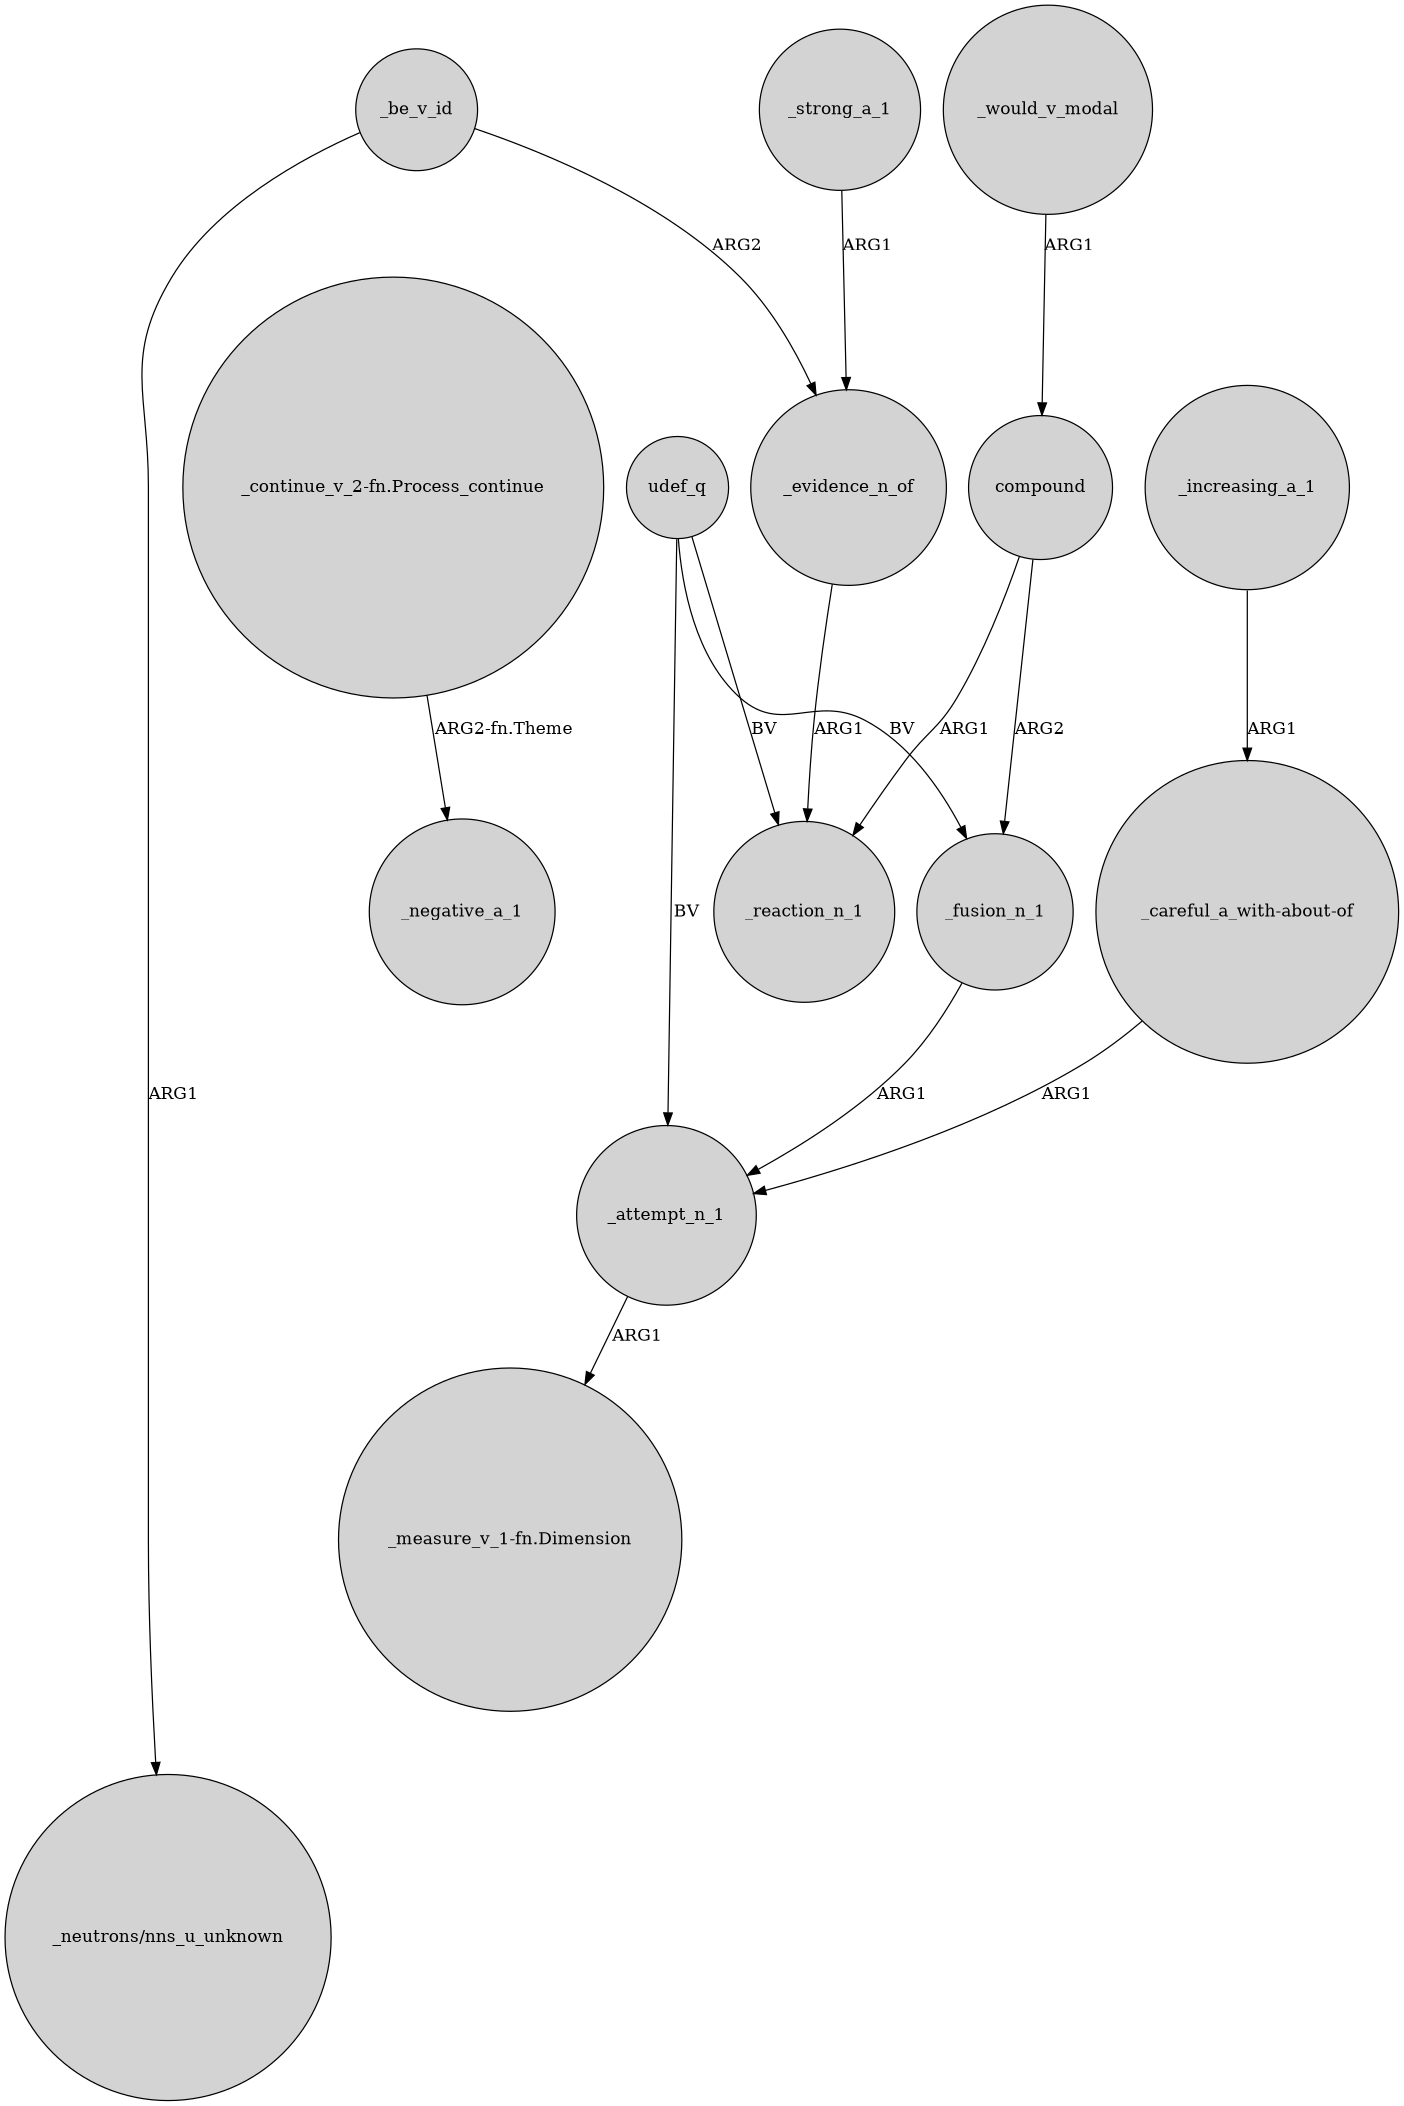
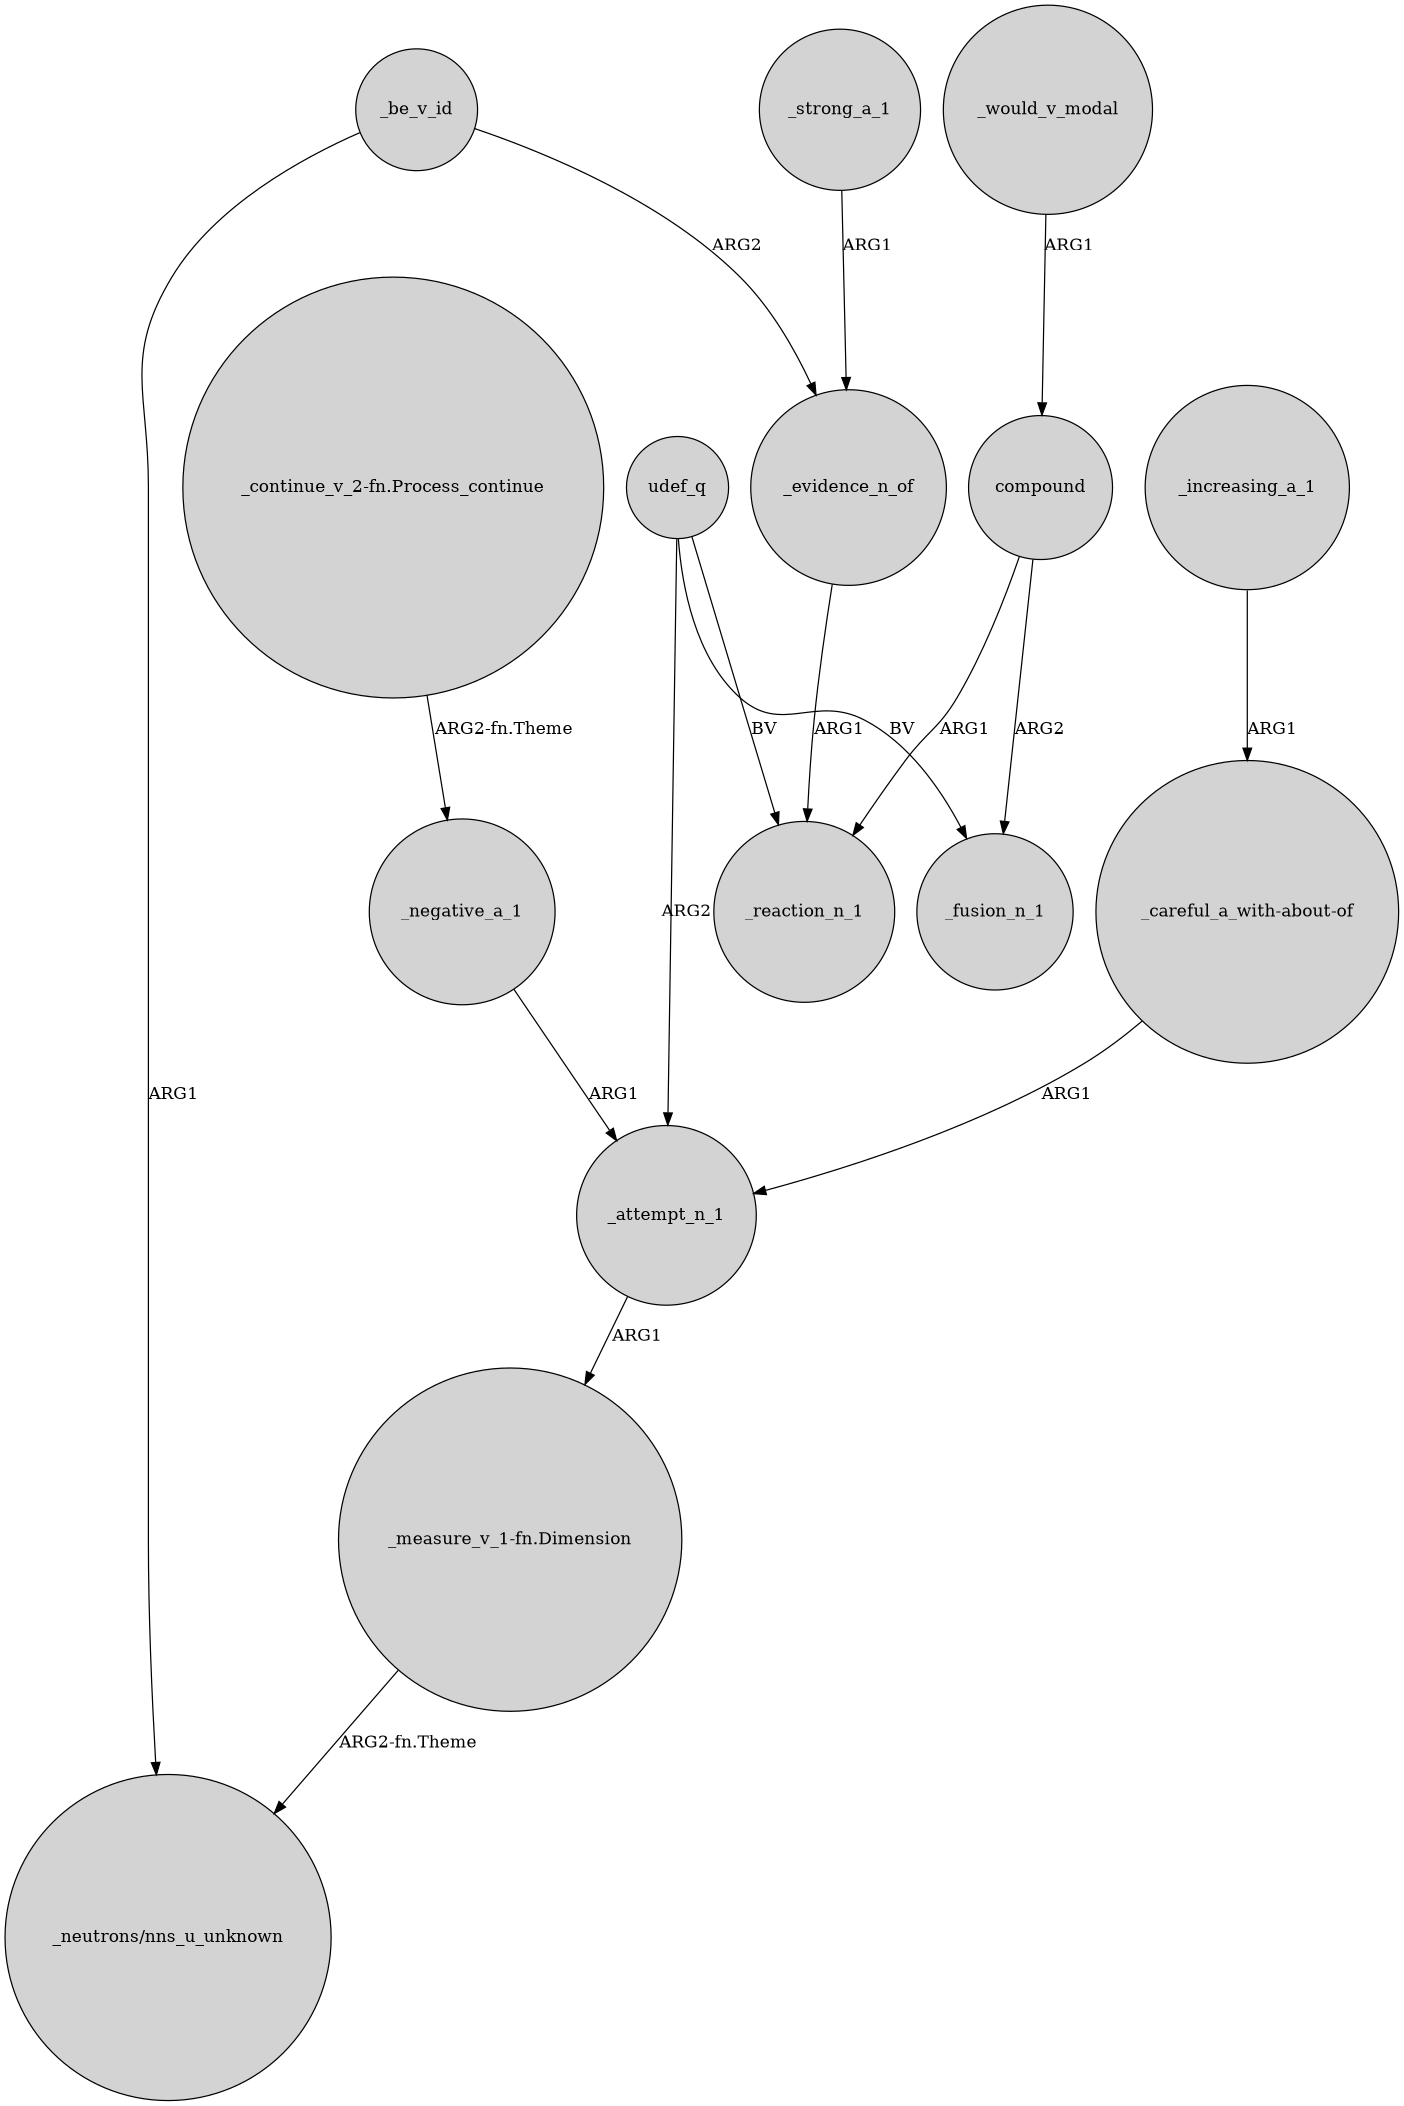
edge "udef_q" -> "_attempt_n_1": label "BV" -> "ARG2"
edge "_fusion_n_1" -> "_attempt_n_1": now "_negative_a_1" -> "_attempt_n_1"
edge "_measure_v_1-fn.Dimension" -> "_neutrons/nns_u_unknown": added, label "ARG2-fn.Theme"
